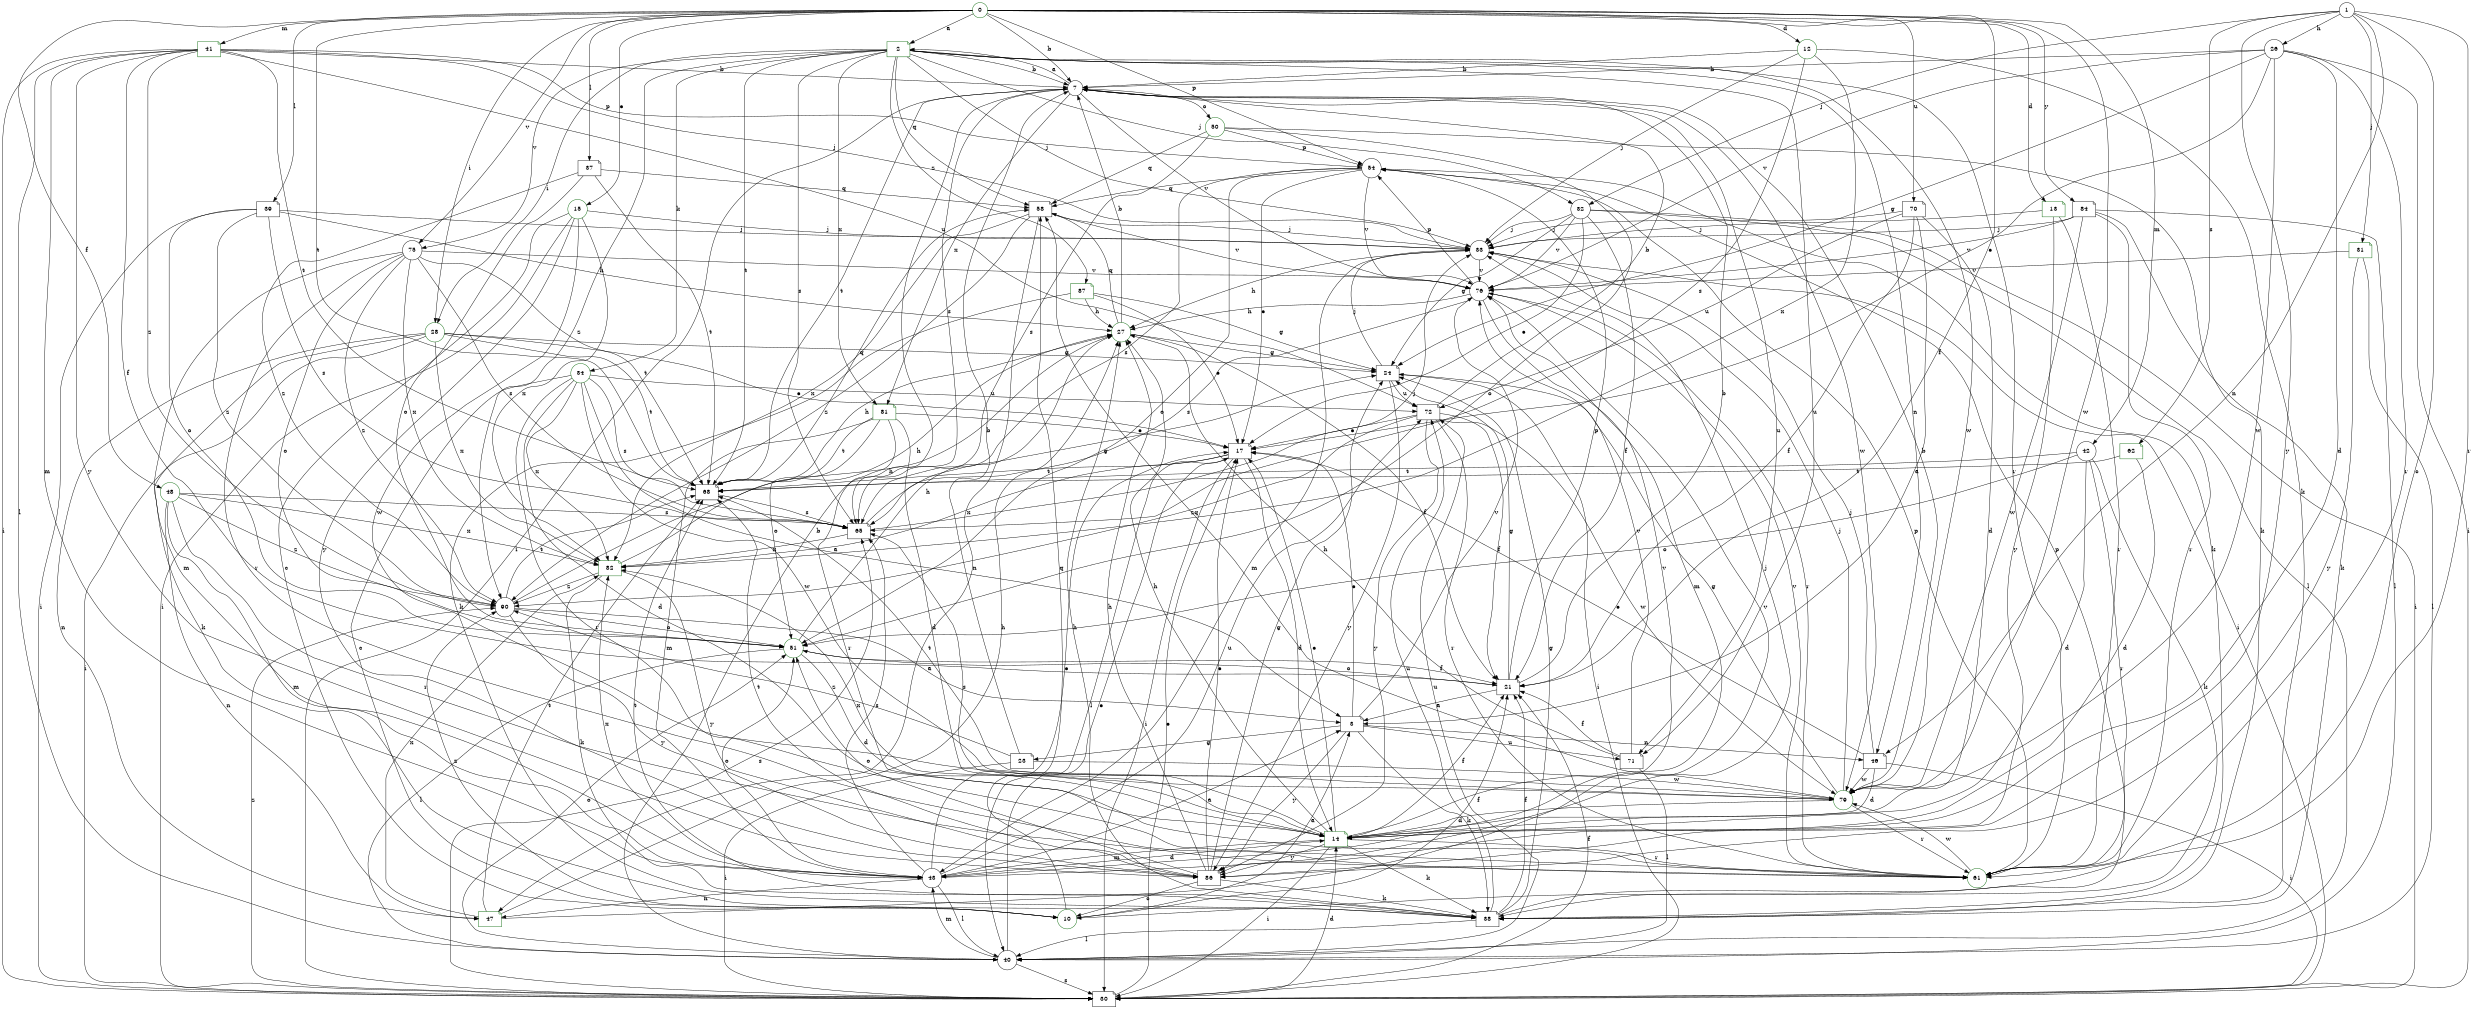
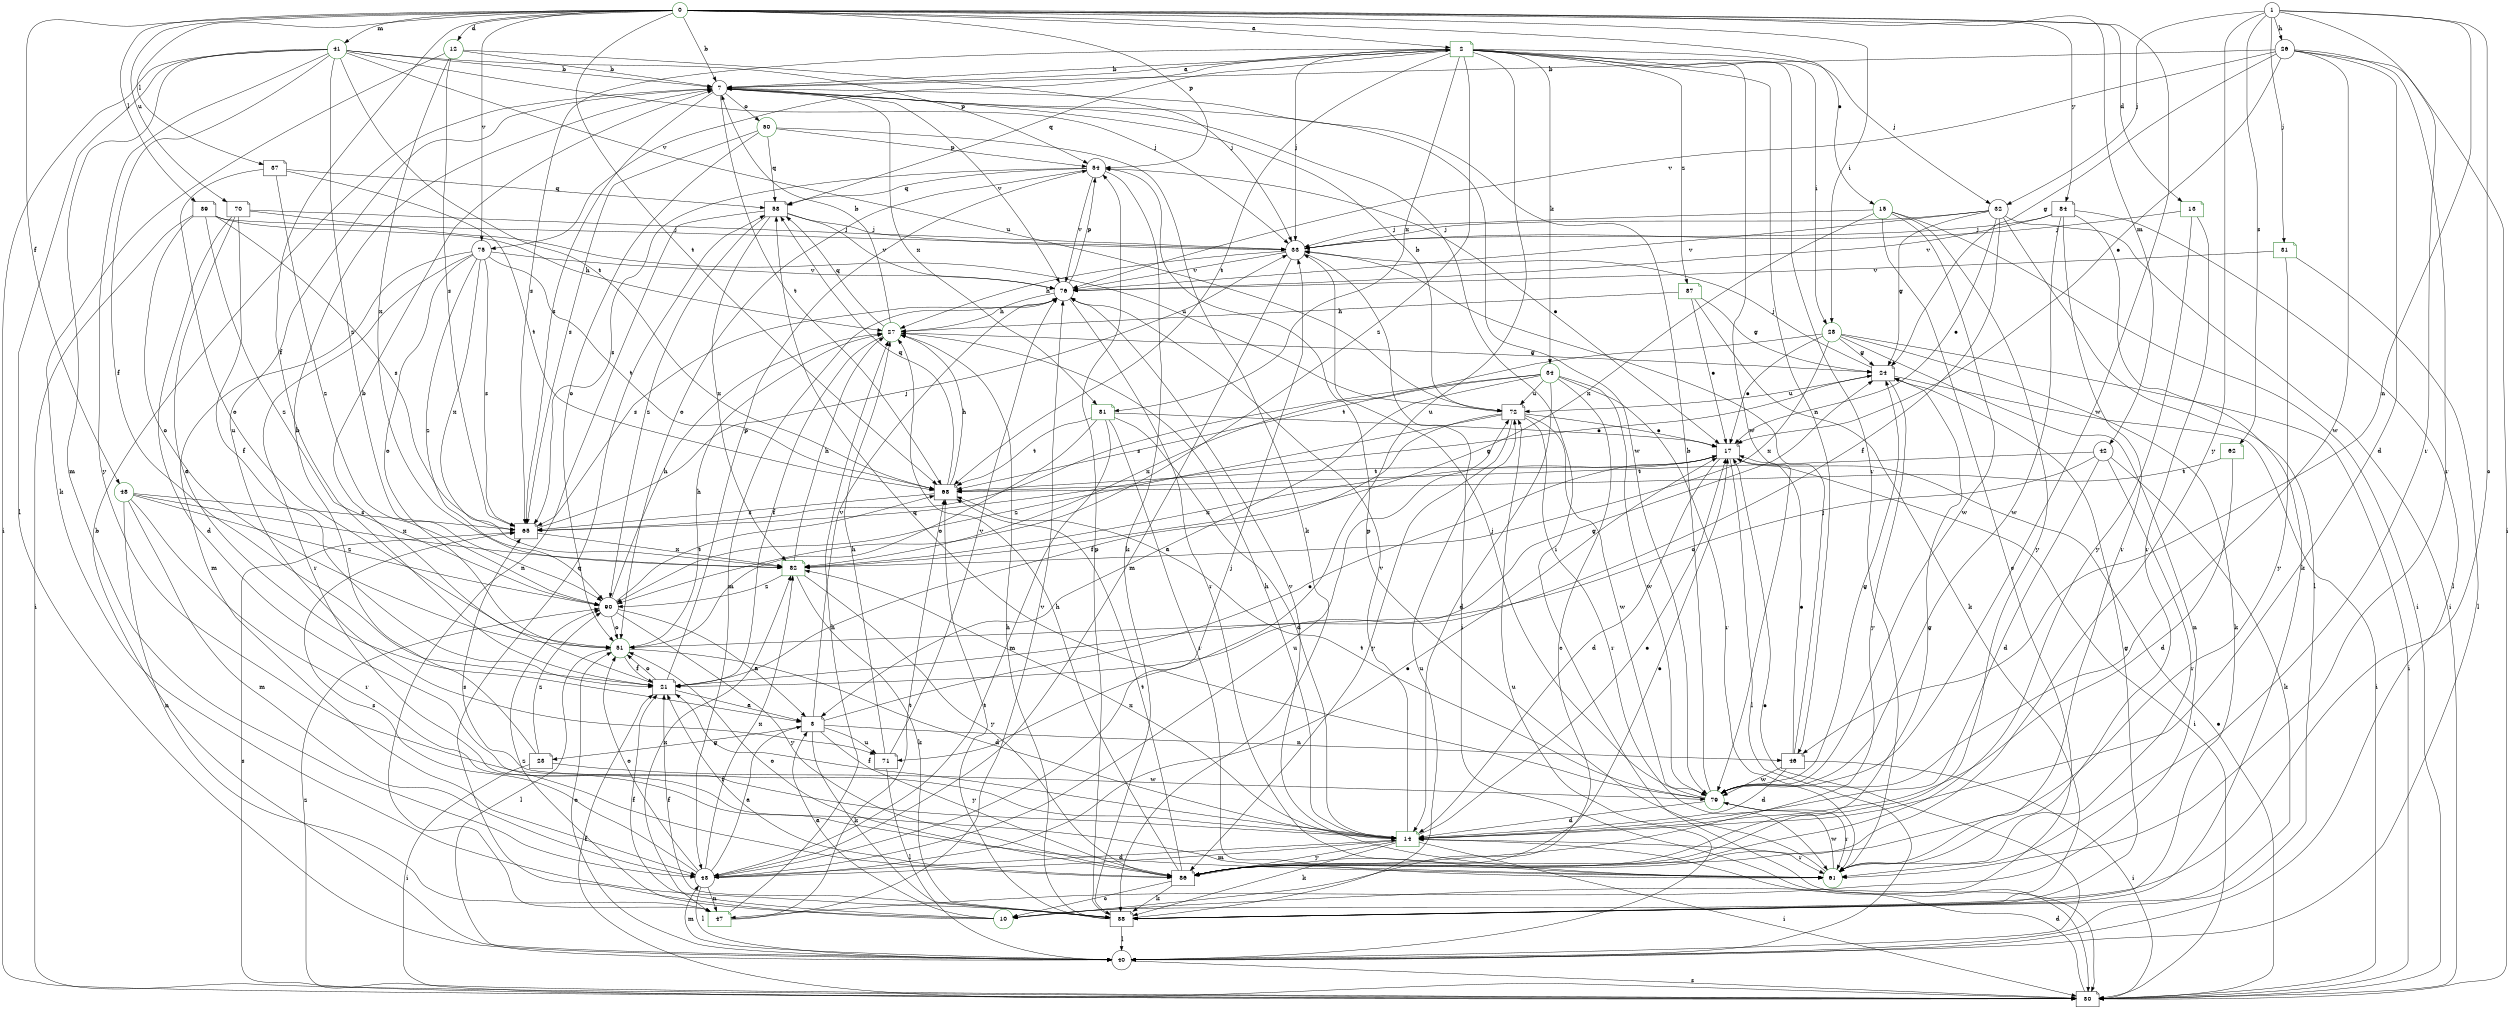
node "41": shape note -> circle
edge "71" -> "21": now "86" -> "21"
